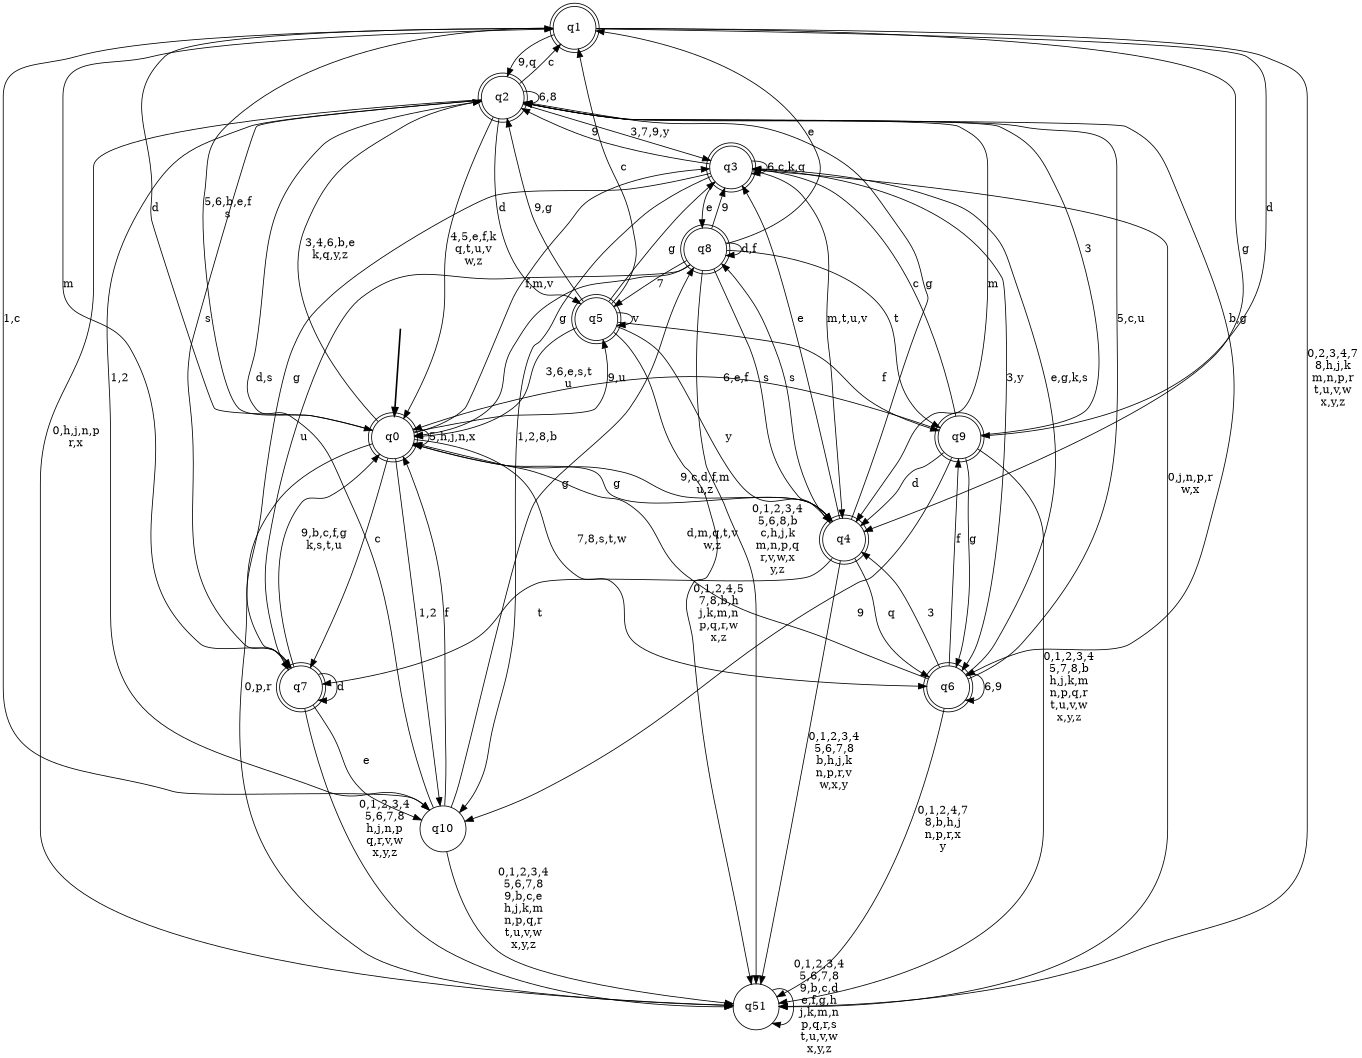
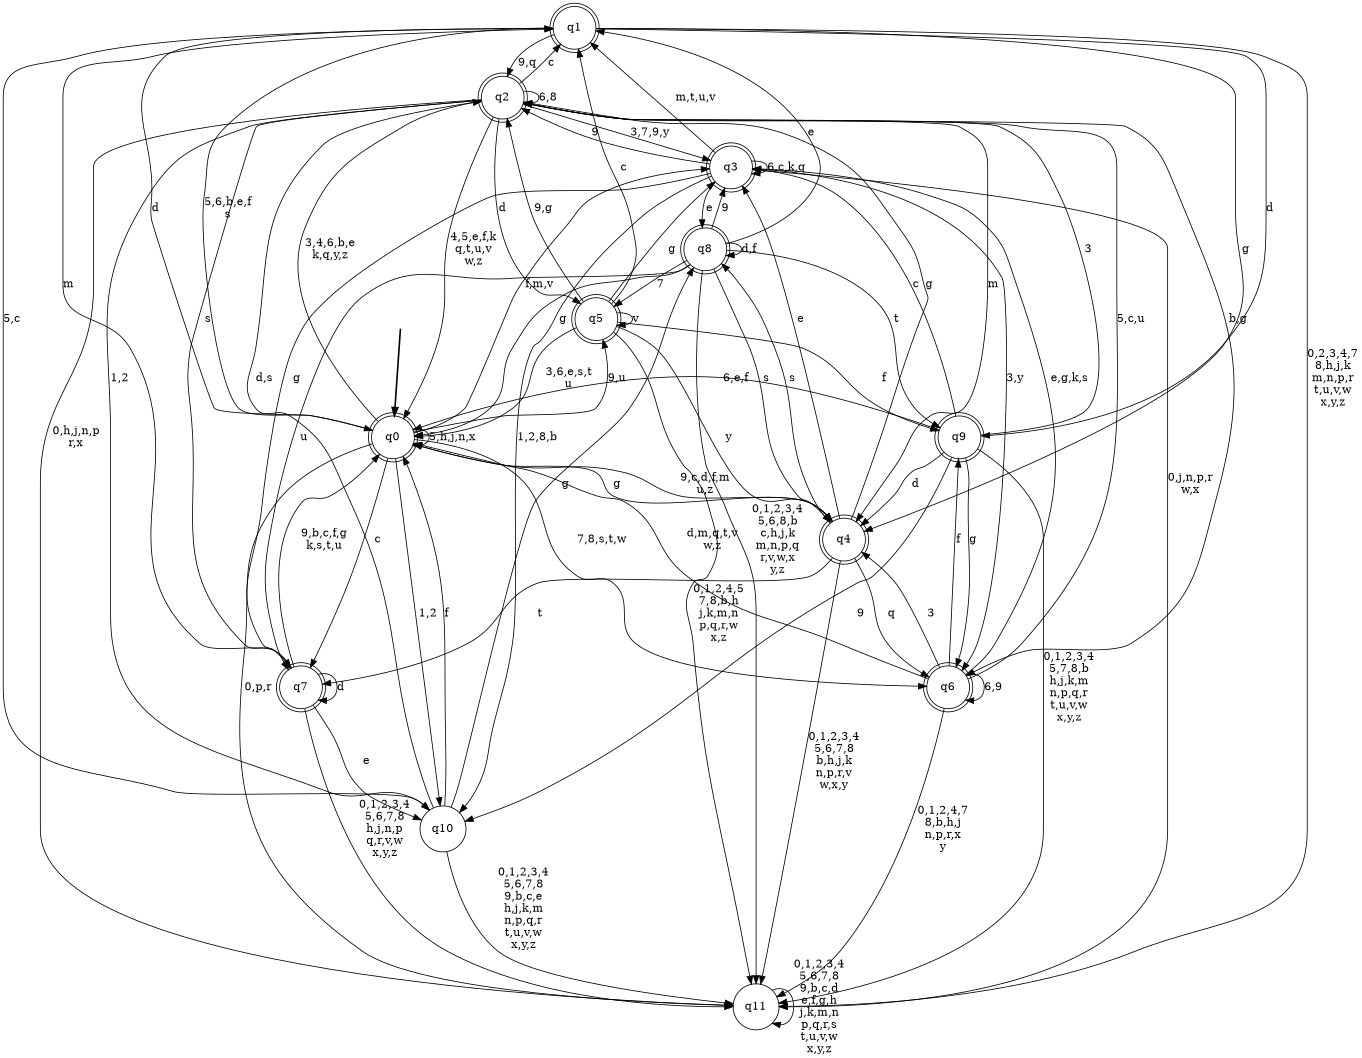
edge "q1" -> "q10": label "1,c" -> "5,c"
edge "q3" -> "q4": now "q3" -> "q1"
node "q51": label "q51" -> "q11"
